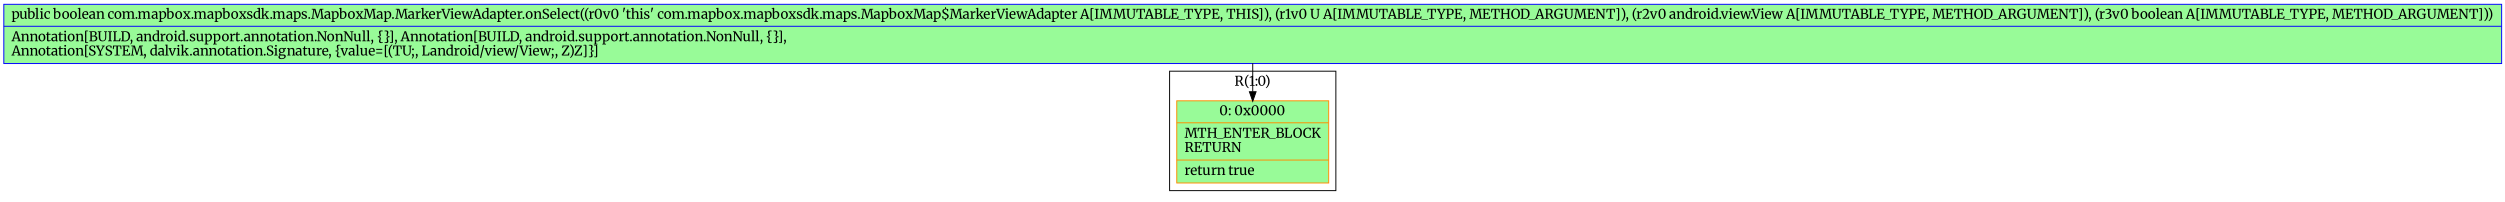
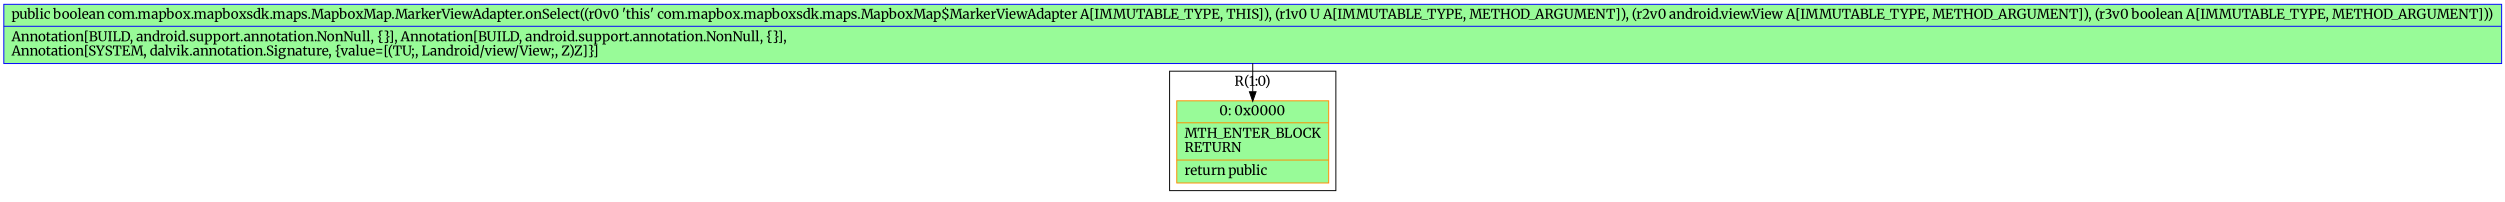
node "0: 0x0000": text "return true" -> "return public"
